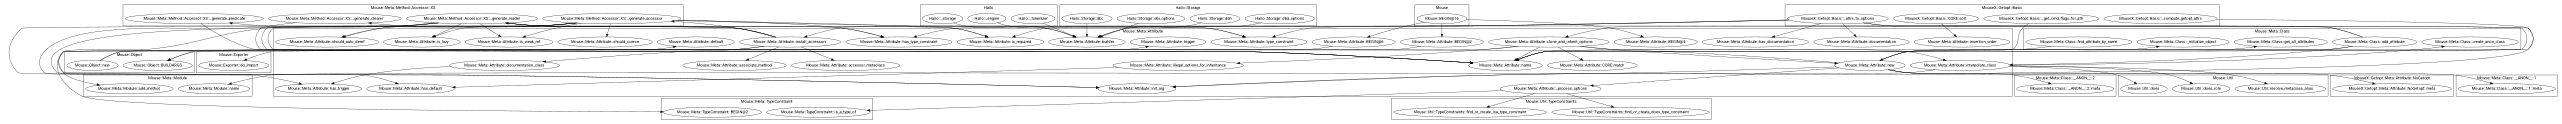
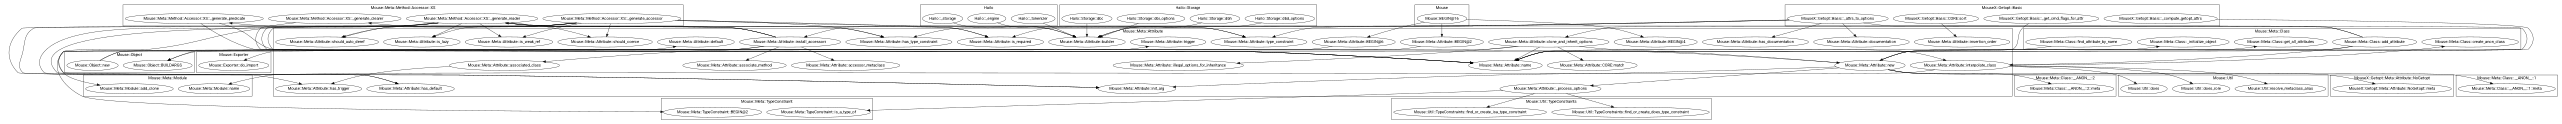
edge "Mouse::Meta::Attribute::install_accessors" -> "Mouse::Meta::Method::Accessor::XS::_generate_accessor": removed
edge "Mouse::Meta::Method::Accessor::XS::_generate_reader" -> "Mouse::Meta::Attribute::should_coerce": added
edge "Mouse::Meta::Attribute::clone_and_inherit_options" -> "Mouse::Meta::Attribute::new": now "Mouse::Meta::Method::Accessor::XS::_generate_predicate" -> "Mouse::Meta::Attribute::new"
node "Mouse::Meta::Attribute::documentation_class": label "Mouse::Meta::Attribute::documentation_class" -> "Mouse::Meta::Attribute::associated_class"
edge "MouseX::Getopt::Basic::_attrs_to_options" -> "Mouse::Meta::Attribute::init_arg": removed
edge "Mouse::Meta::Attribute::illegal_options_for_inheritance" -> "Mouse::Meta::Attribute::has_default": now "Mouse::Meta::Method::Accessor::XS::_generate_reader" -> "Mouse::Meta::Attribute::has_default"
node "Mouse::Meta::Module::add_method": label "Mouse::Meta::Module::add_method" -> "Mouse::Meta::Module::add_clone"
